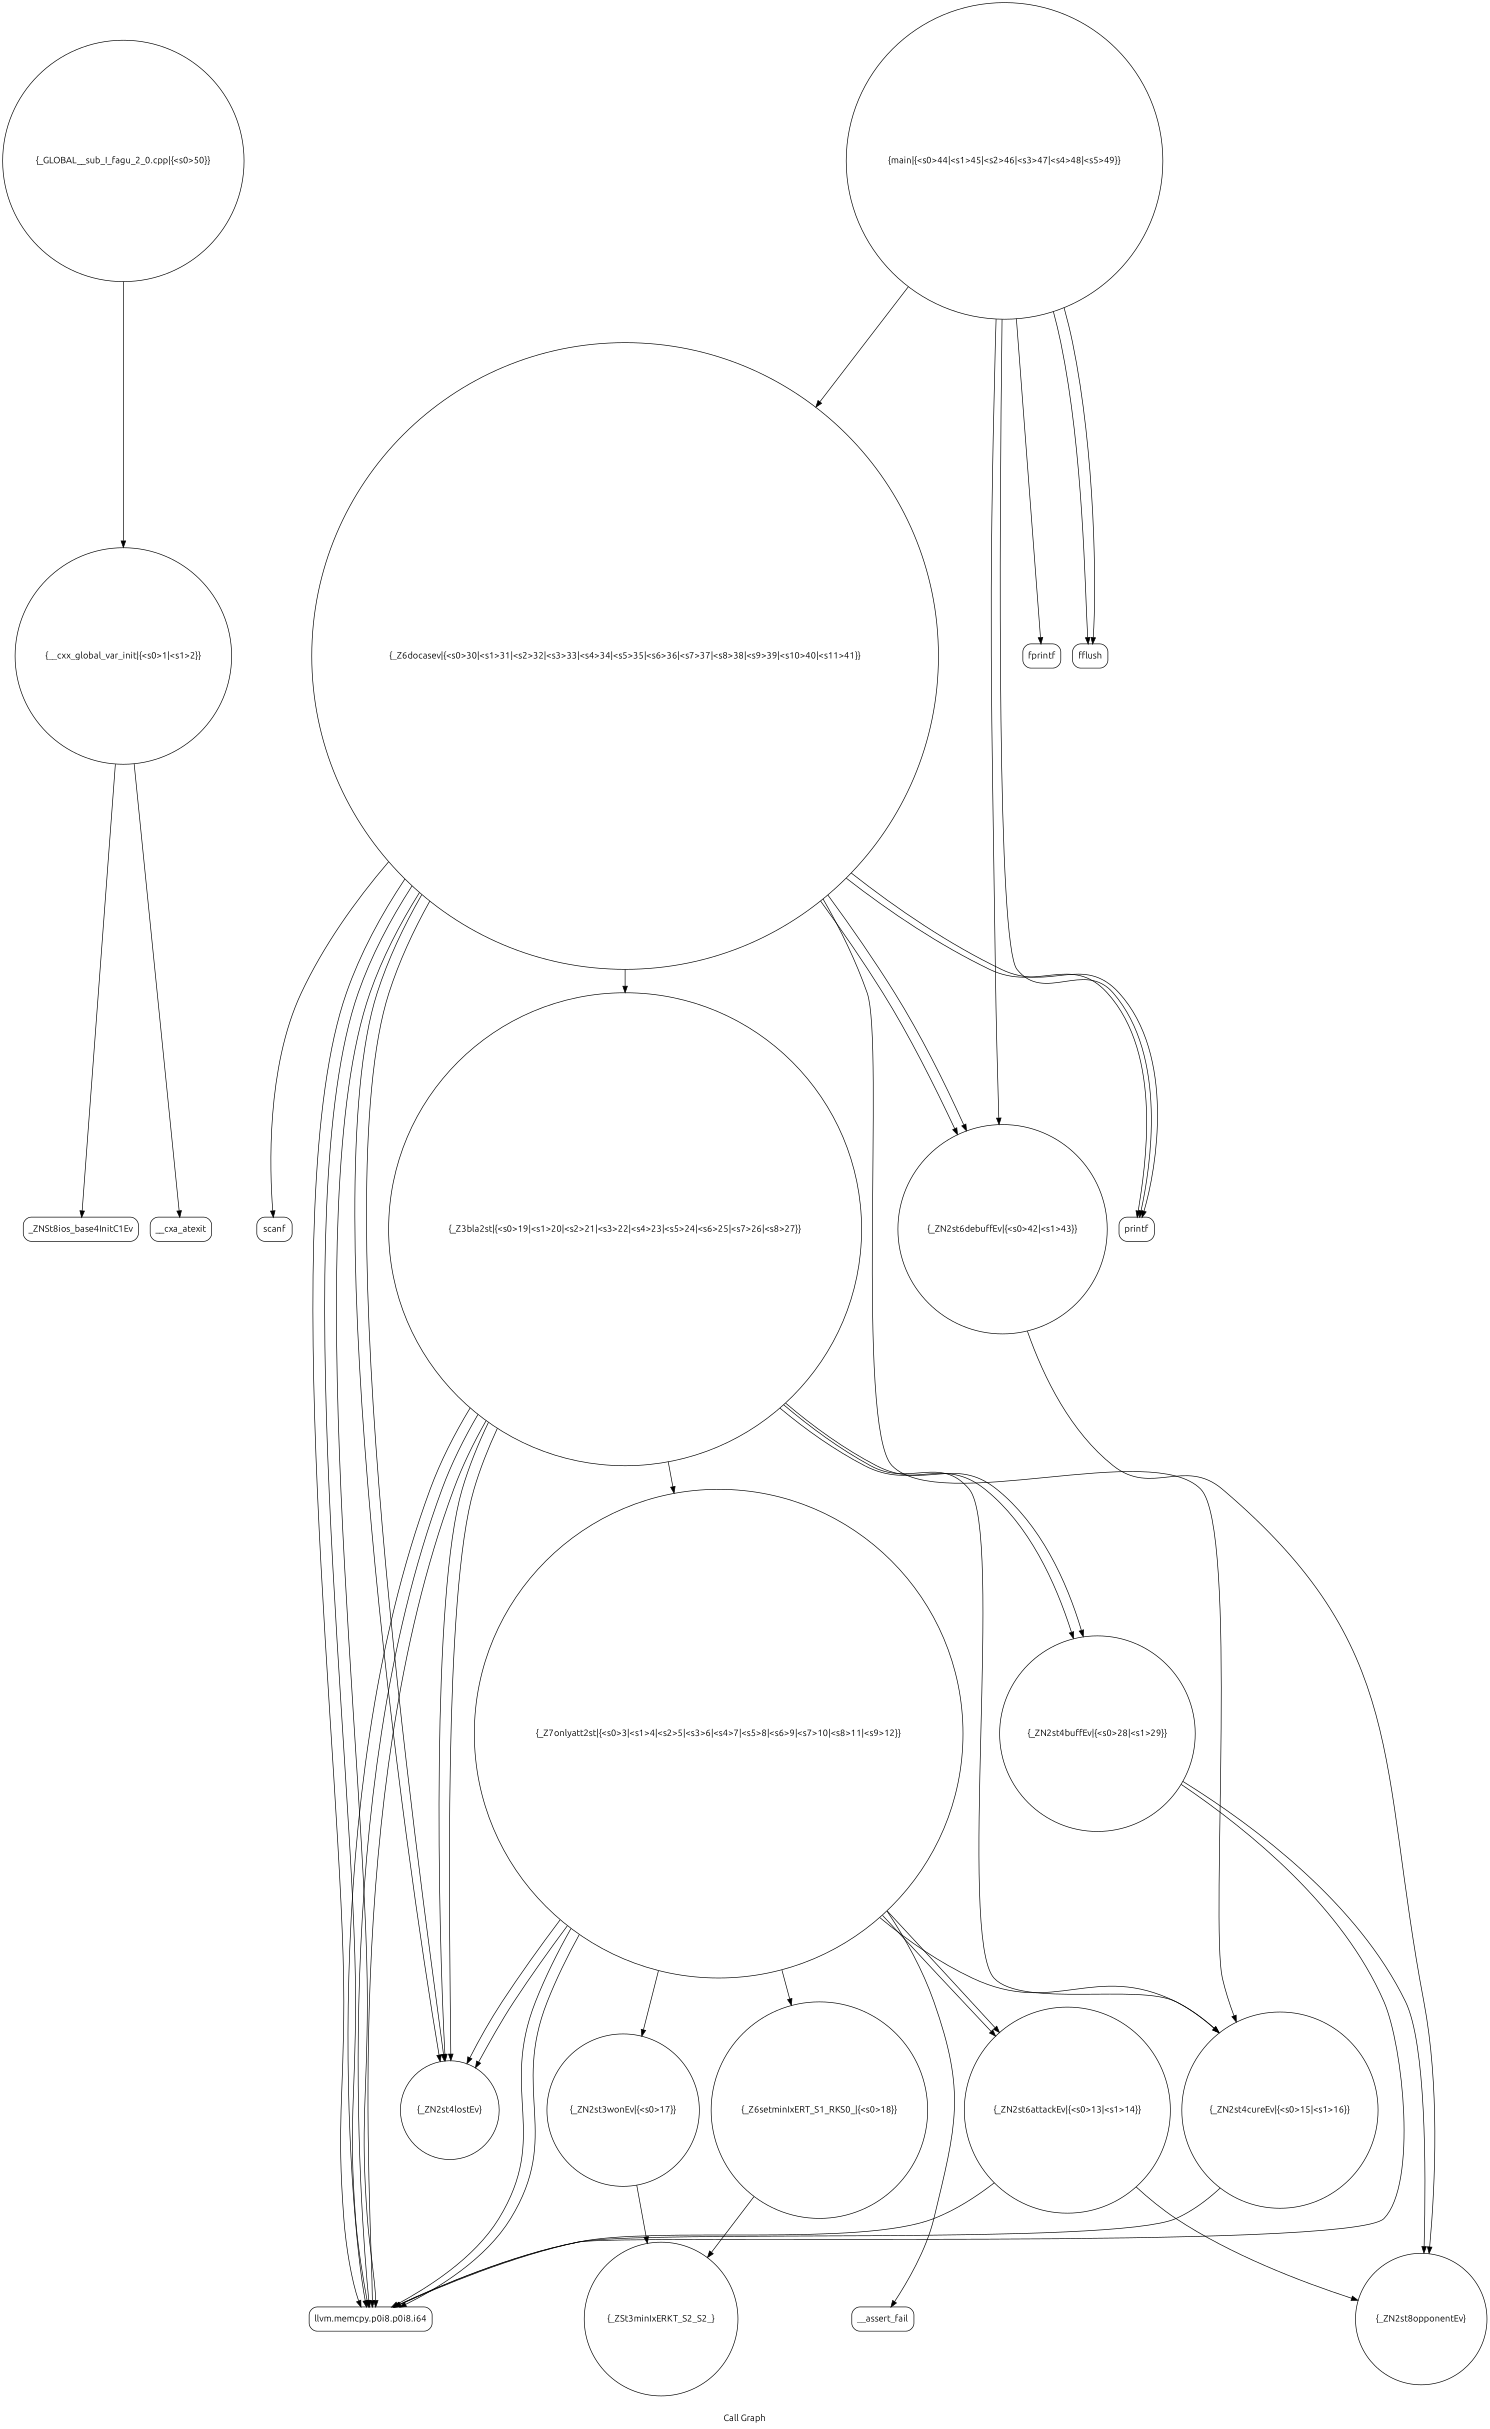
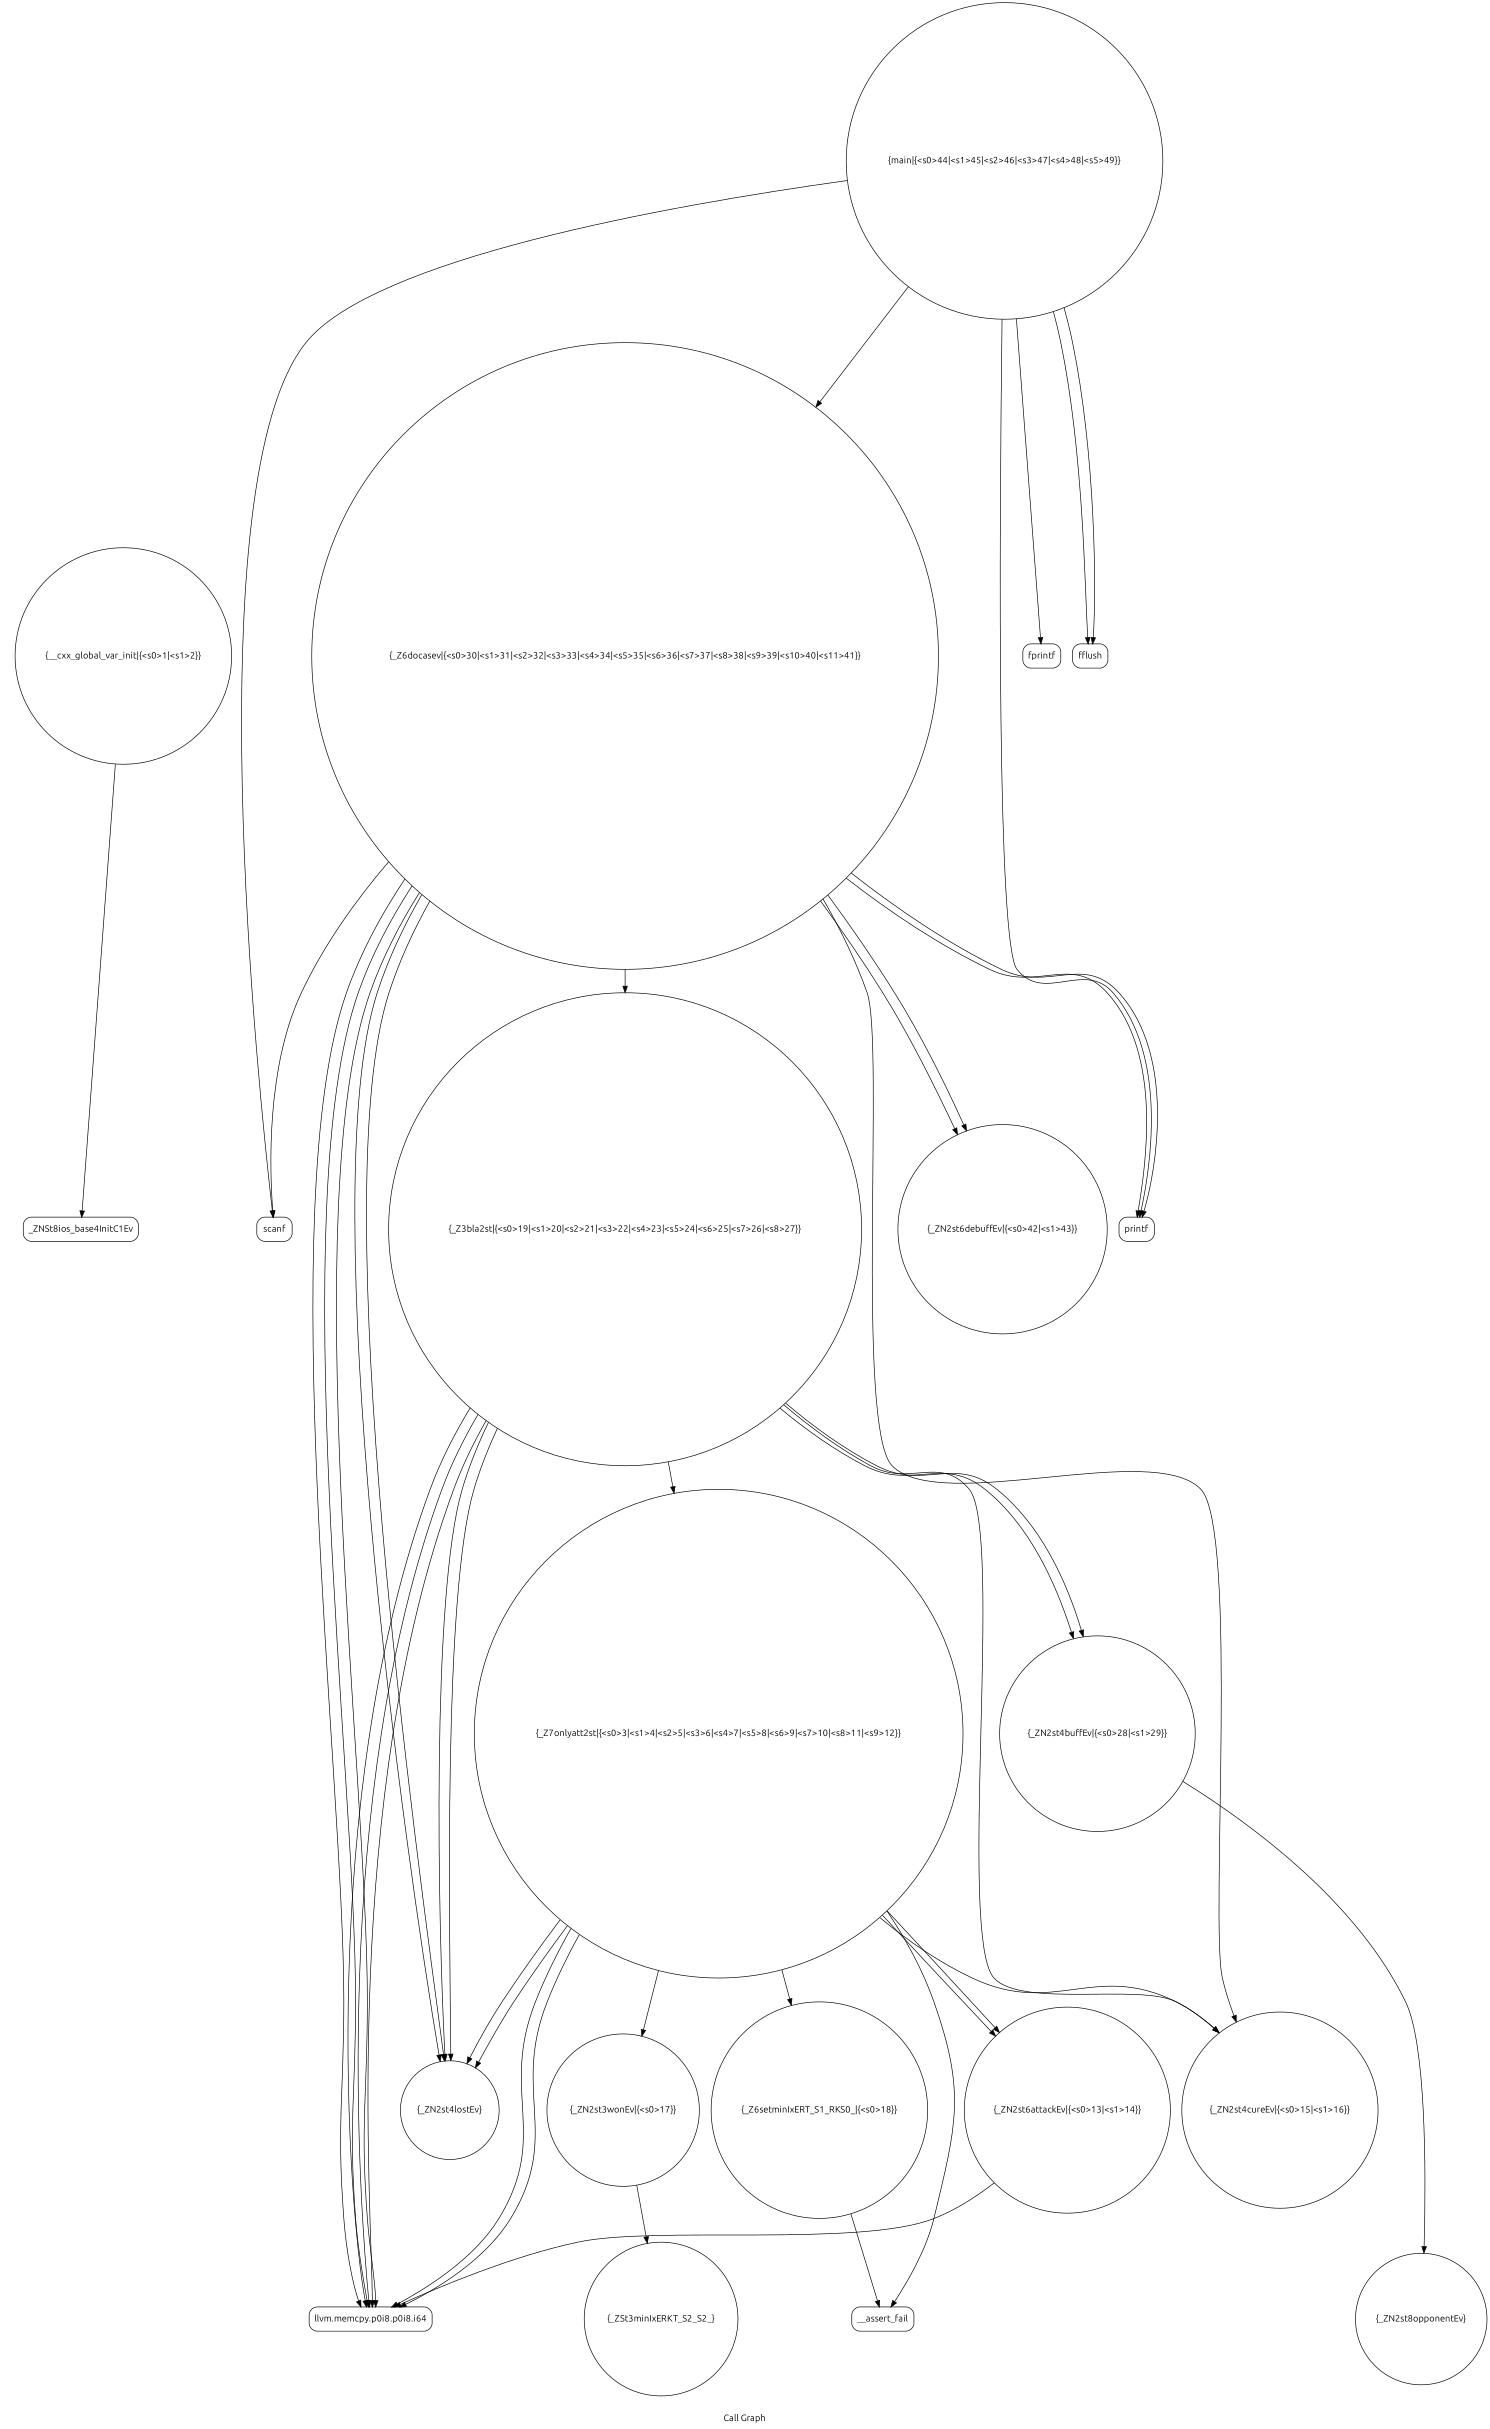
node "{_GLOBAL__sub_I_fagu_2_0.cpp|{<s0>50}}": removed
edge "{main|{<s0>44|<s1>45|<s2>46|<s3>47|<s4>48|<s5>49}}" -> "{_ZN2st6debuffEv|{<s0>42|<s1>43}}": now "{main|{<s0>44|<s1>45|<s2>46|<s3>47|<s4>48|<s5>49}}" -> "scanf"
node "__cxa_atexit": removed
edge "{_ZN2st6debuffEv|{<s0>42|<s1>43}}" -> "{_ZN2st8opponentEv}": removed
edge "{_Z6setminIxERT_S1_RKS0_|{<s0>18}}" -> "{_ZSt3minIxERKT_S2_S2_}": now "{_Z6setminIxERT_S1_RKS0_|{<s0>18}}" -> "__assert_fail"
edge "{_ZN2st4cureEv|{<s0>15|<s1>16}}" -> "llvm.memcpy.p0i8.p0i8.i64": removed
edge "{_ZN2st4buffEv|{<s0>28|<s1>29}}" -> "llvm.memcpy.p0i8.p0i8.i64": removed
edge "{_ZN2st6attackEv|{<s0>13|<s1>14}}" -> "{_ZN2st8opponentEv}": removed
